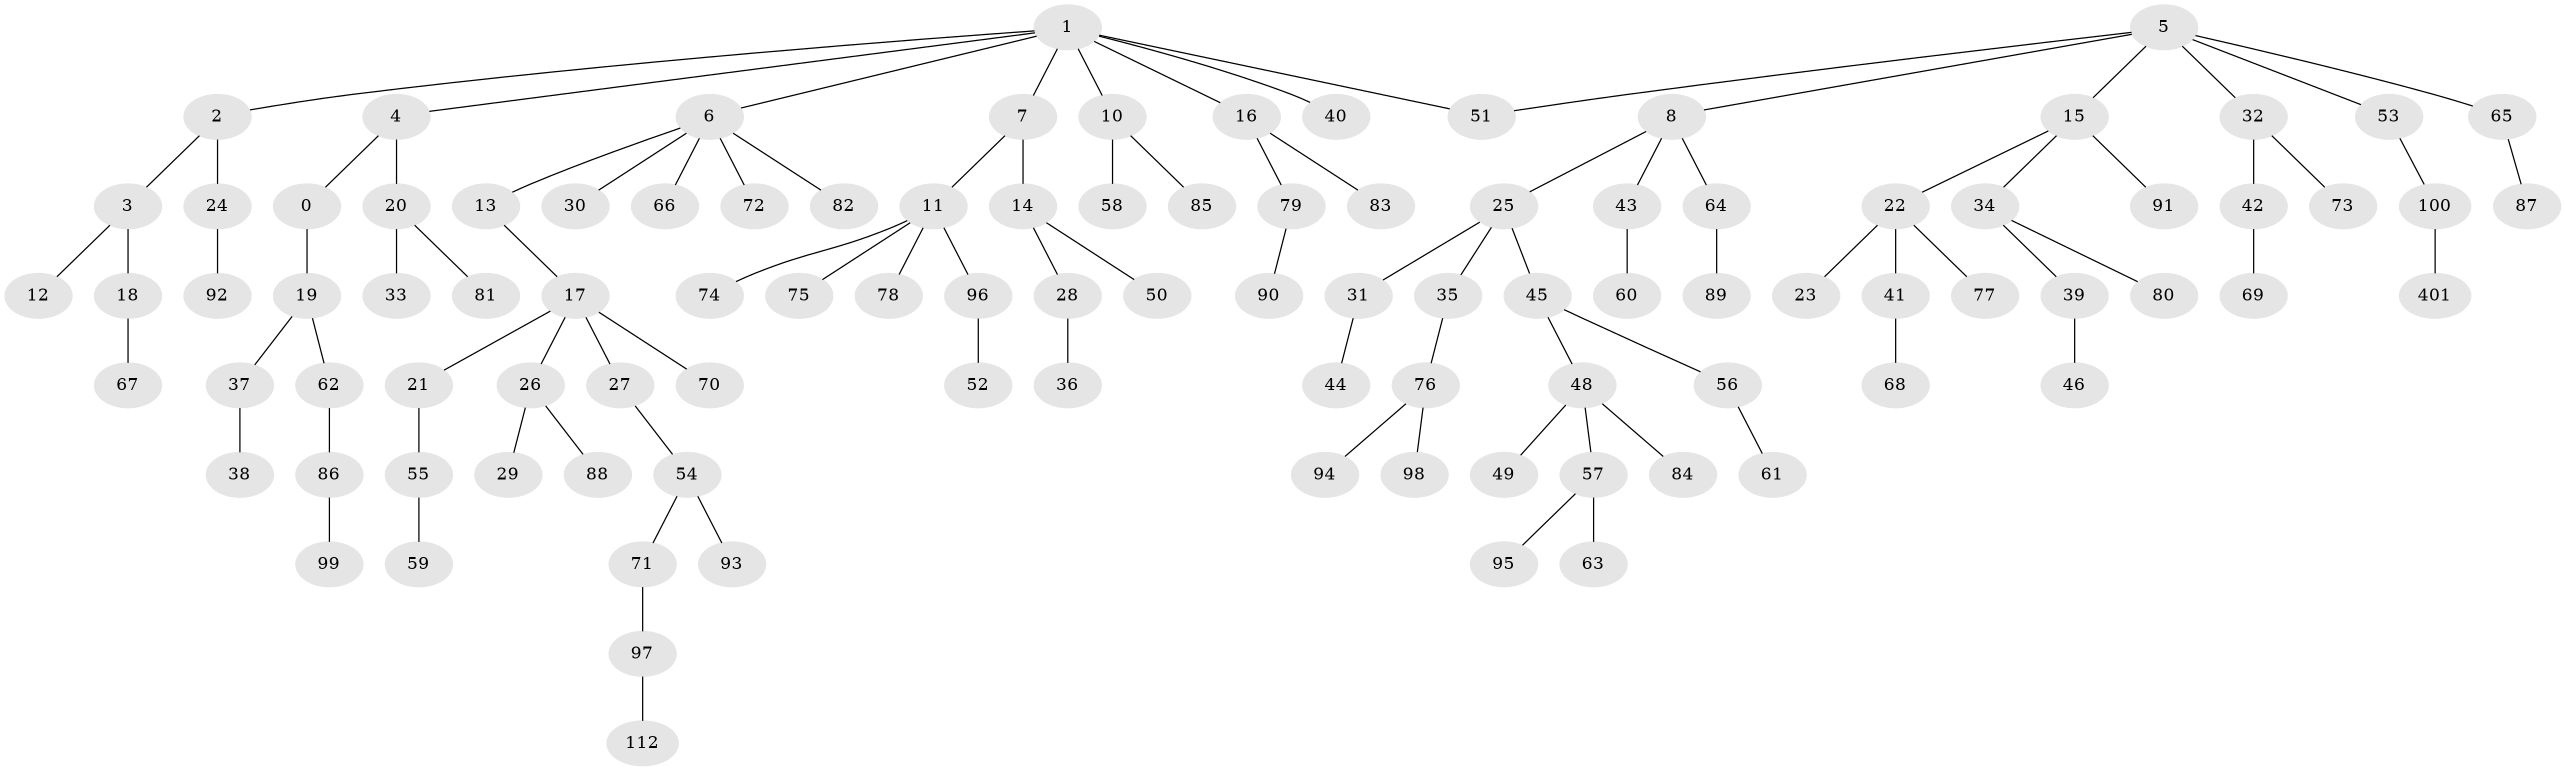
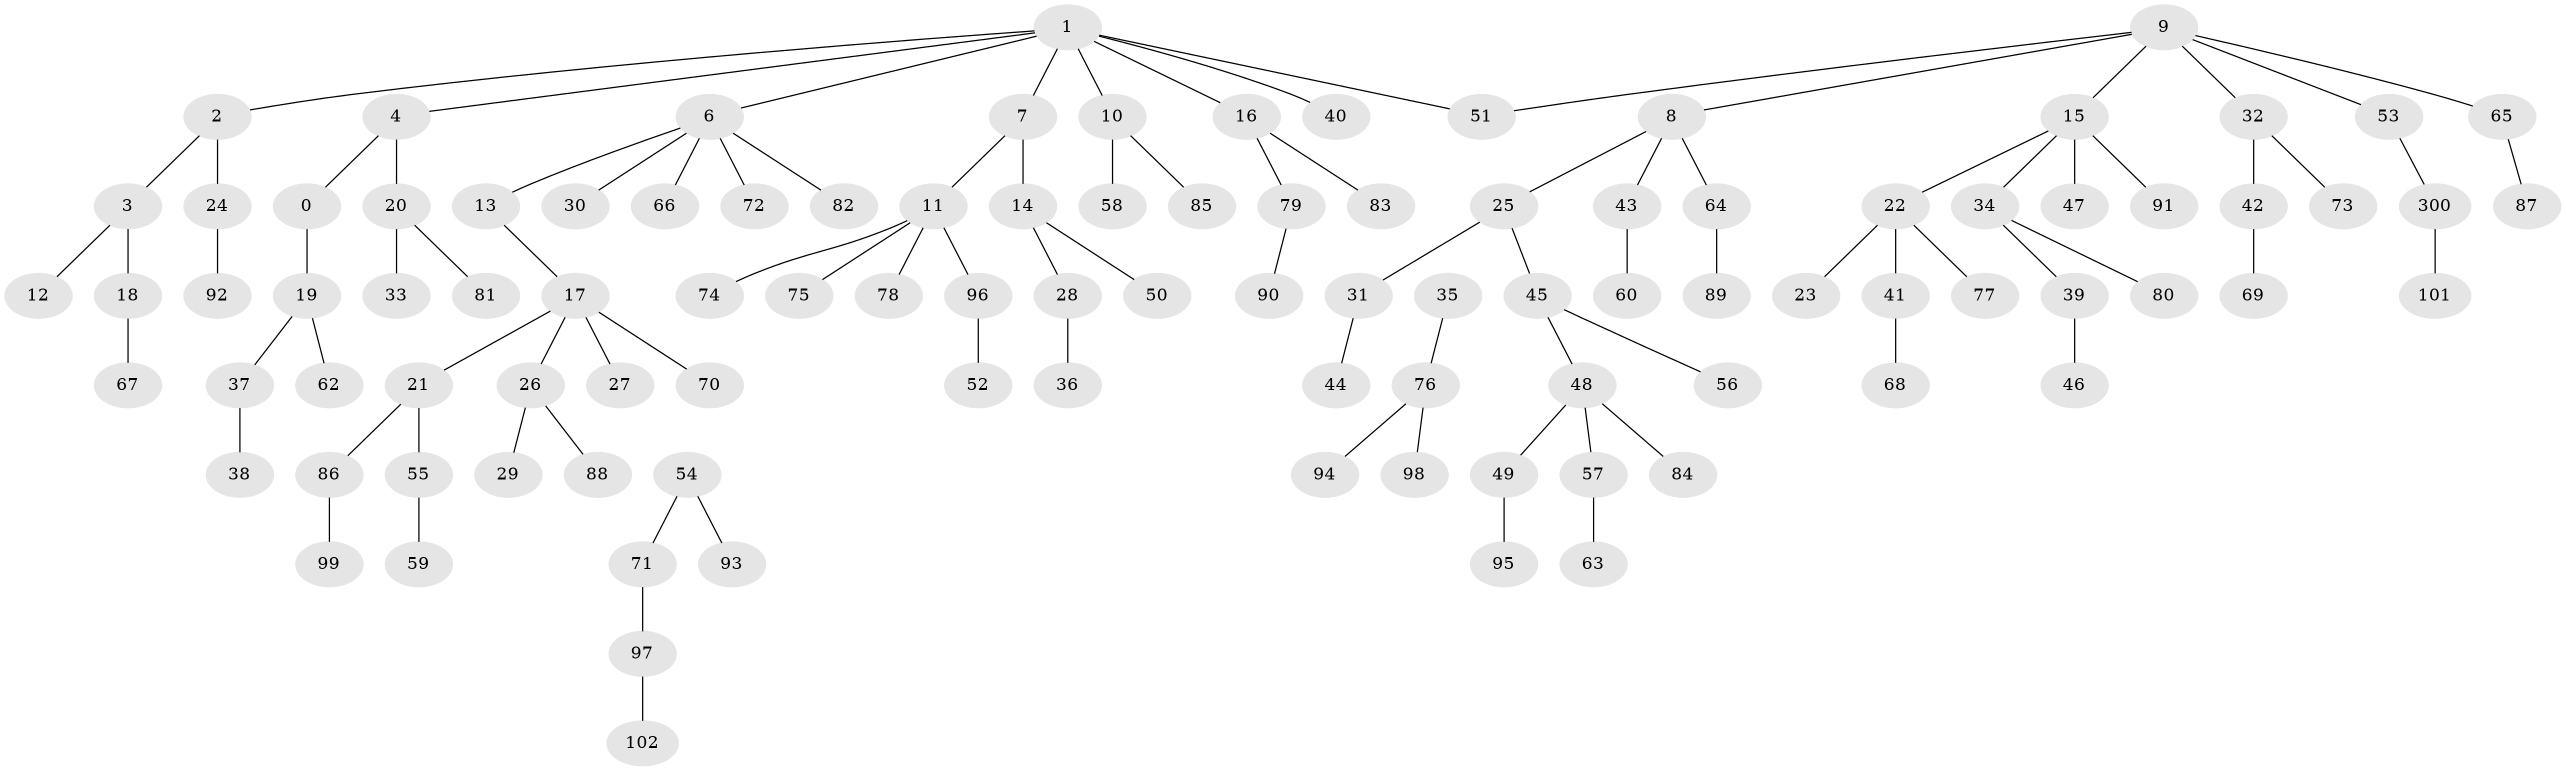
node "5": label "5" -> "9"
node "47": added
node "100": label "100" -> "300"
edge "25" -- "35": removed
node "401": label "401" -> "101"
edge "62" -- "86": now "21" -- "86"
edge "27" -- "54": removed
node "61": removed
edge "57" -- "95": now "49" -- "95"
node "112": label "112" -> "102"
